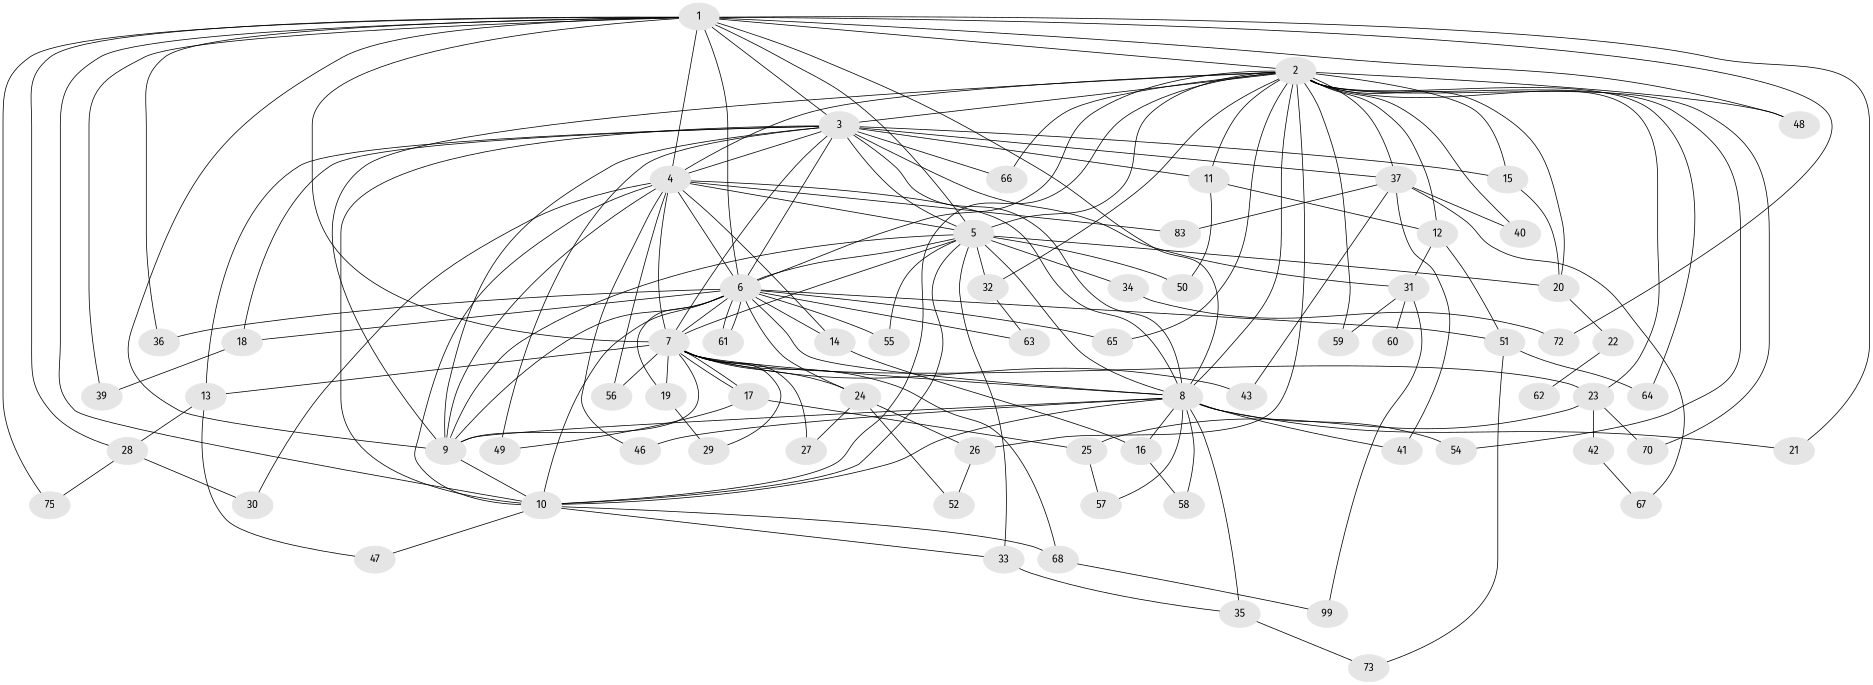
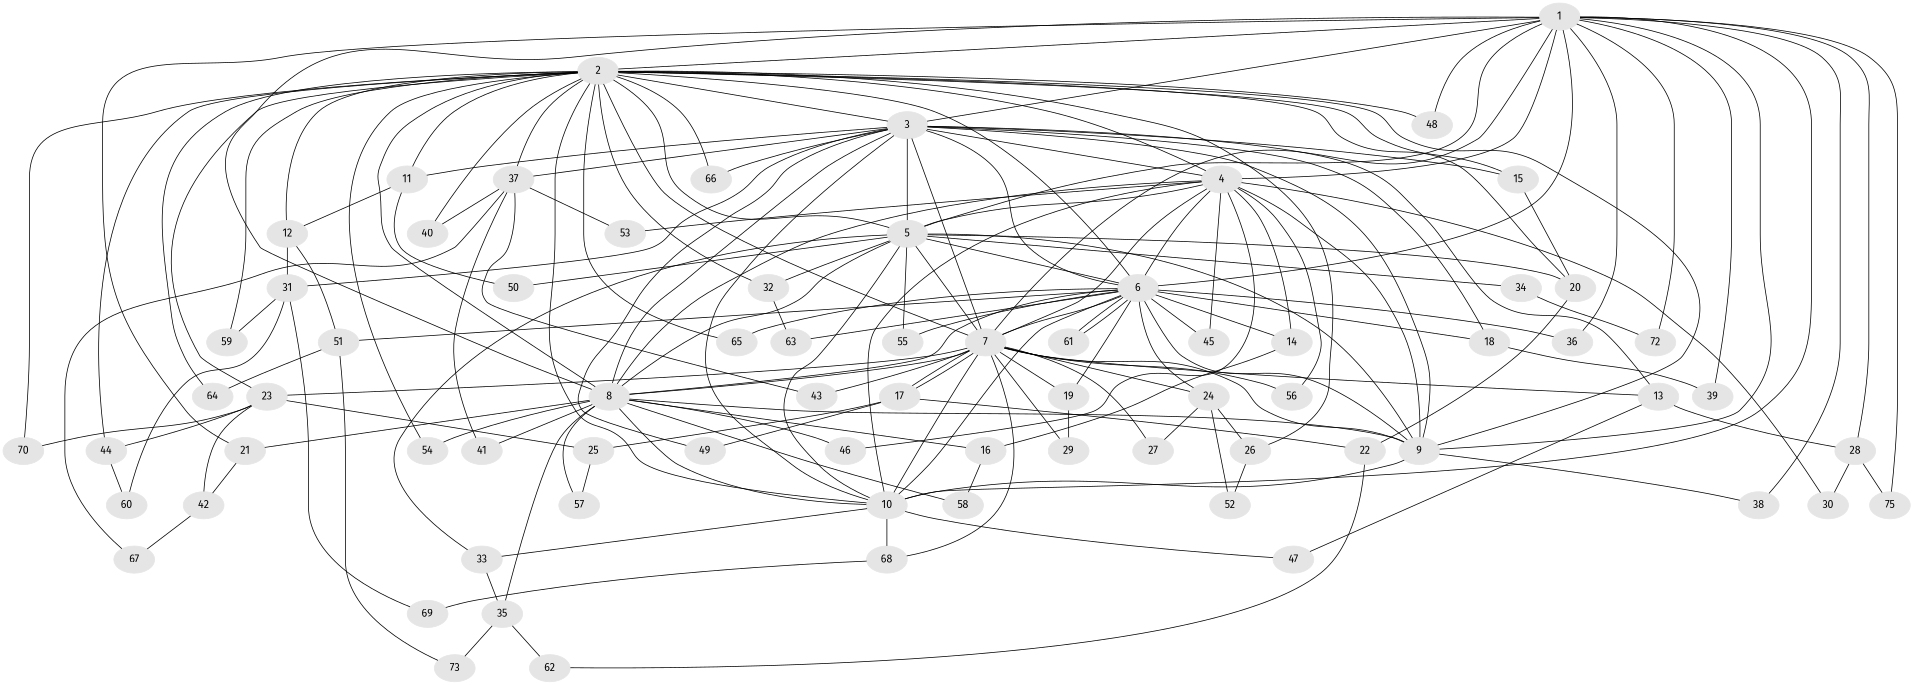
node "83": label "83" -> "53"
edge "2" -- "7": added
node "45": added
edge "17" -- "22": added
edge "7" -- "10": added
node "44": added
edge "21" -- "42": added
node "38": added
node "99": label "99" -> "69"
edge "35" -- "62": added
